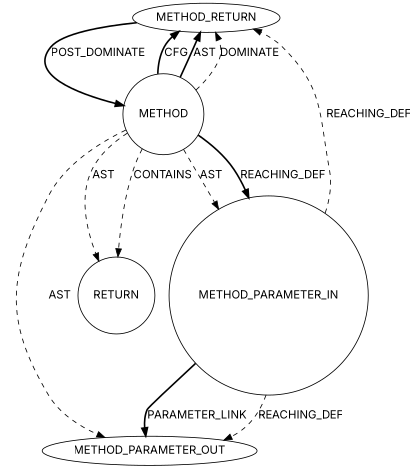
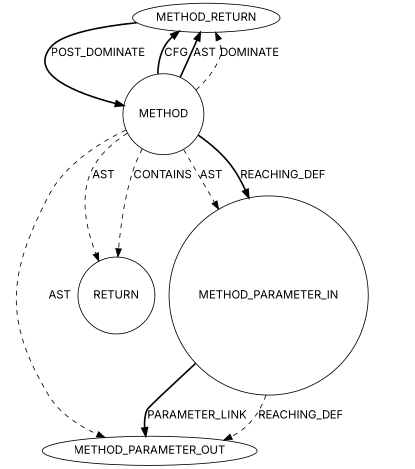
edge "METHOD_PARAMETER_IN" -> "METHOD_RETURN": removed, label "REACHING_DEF"
